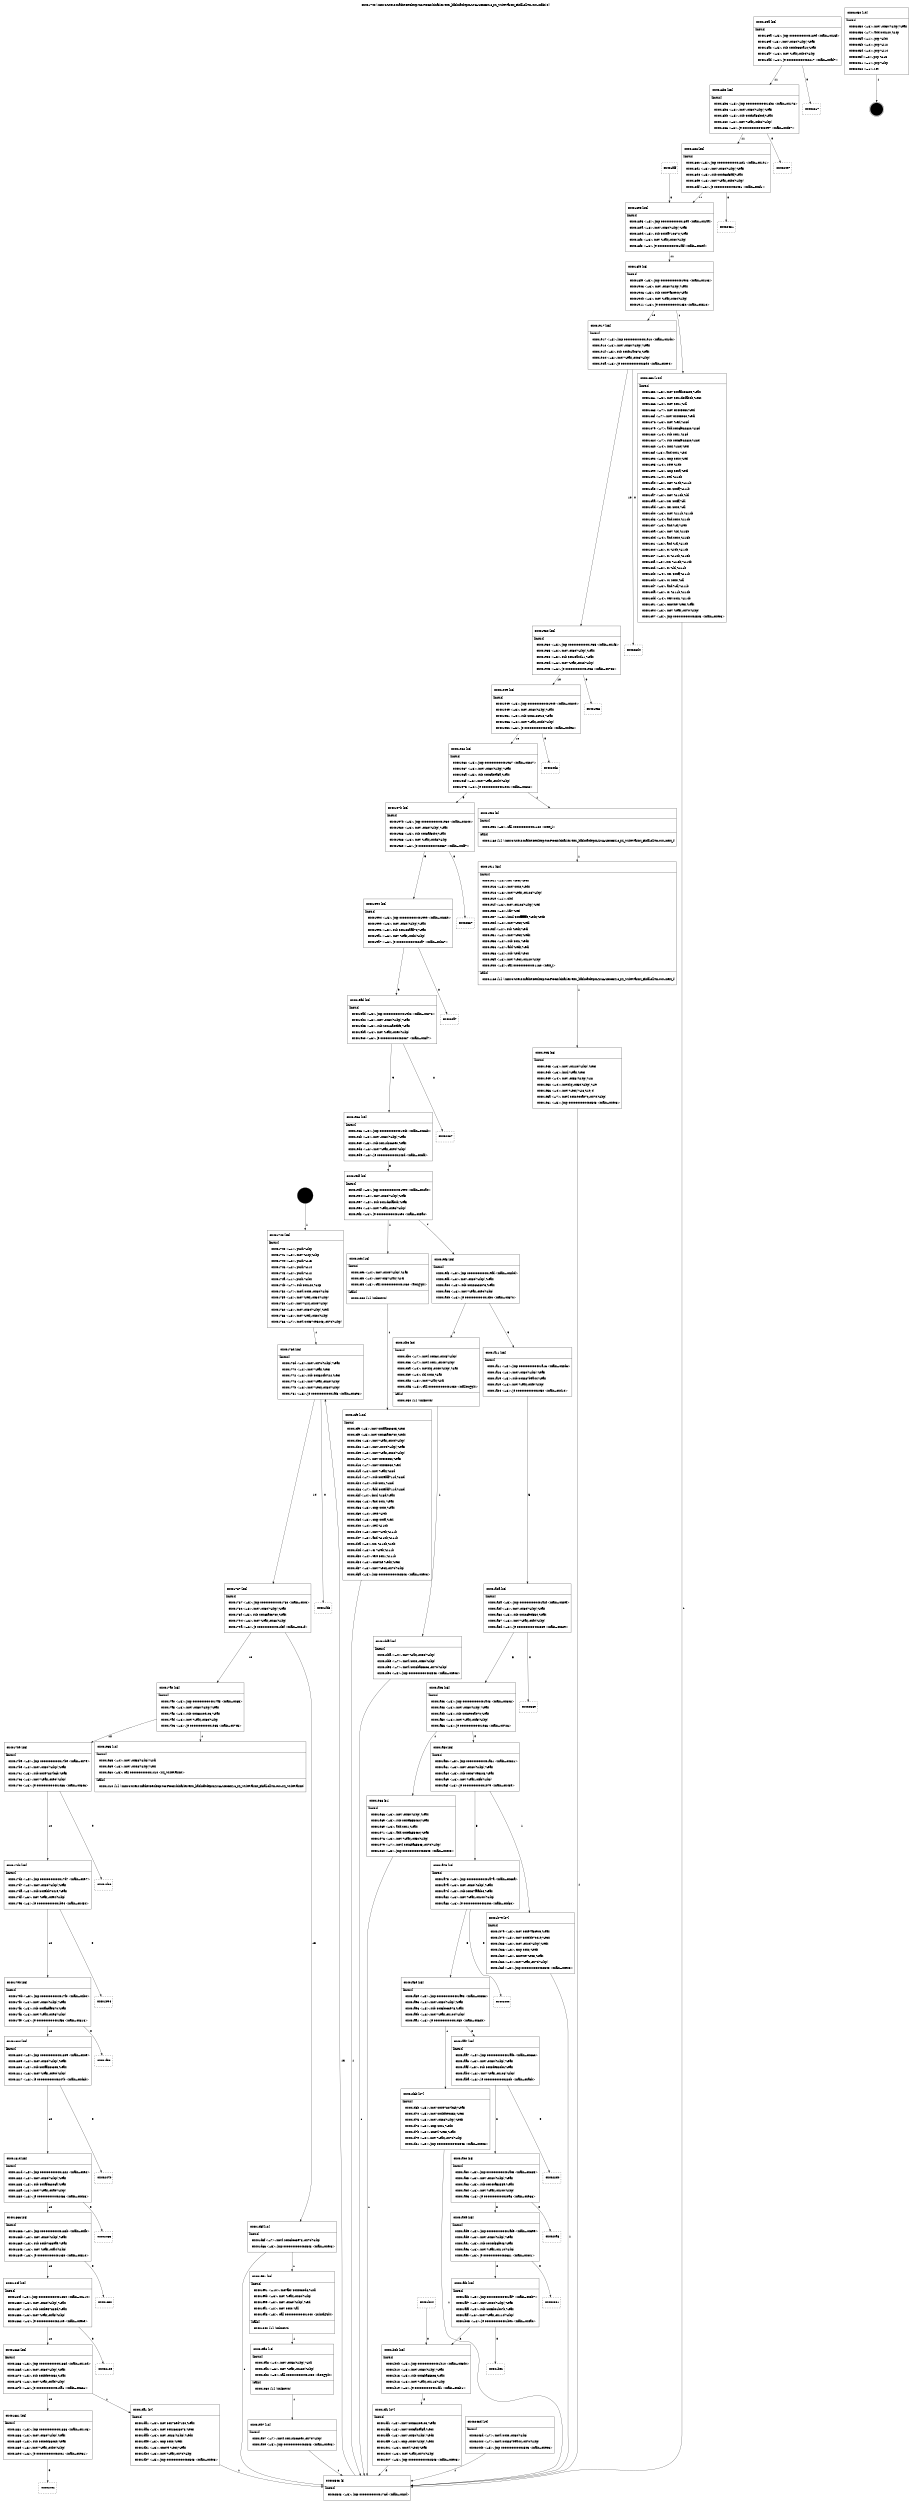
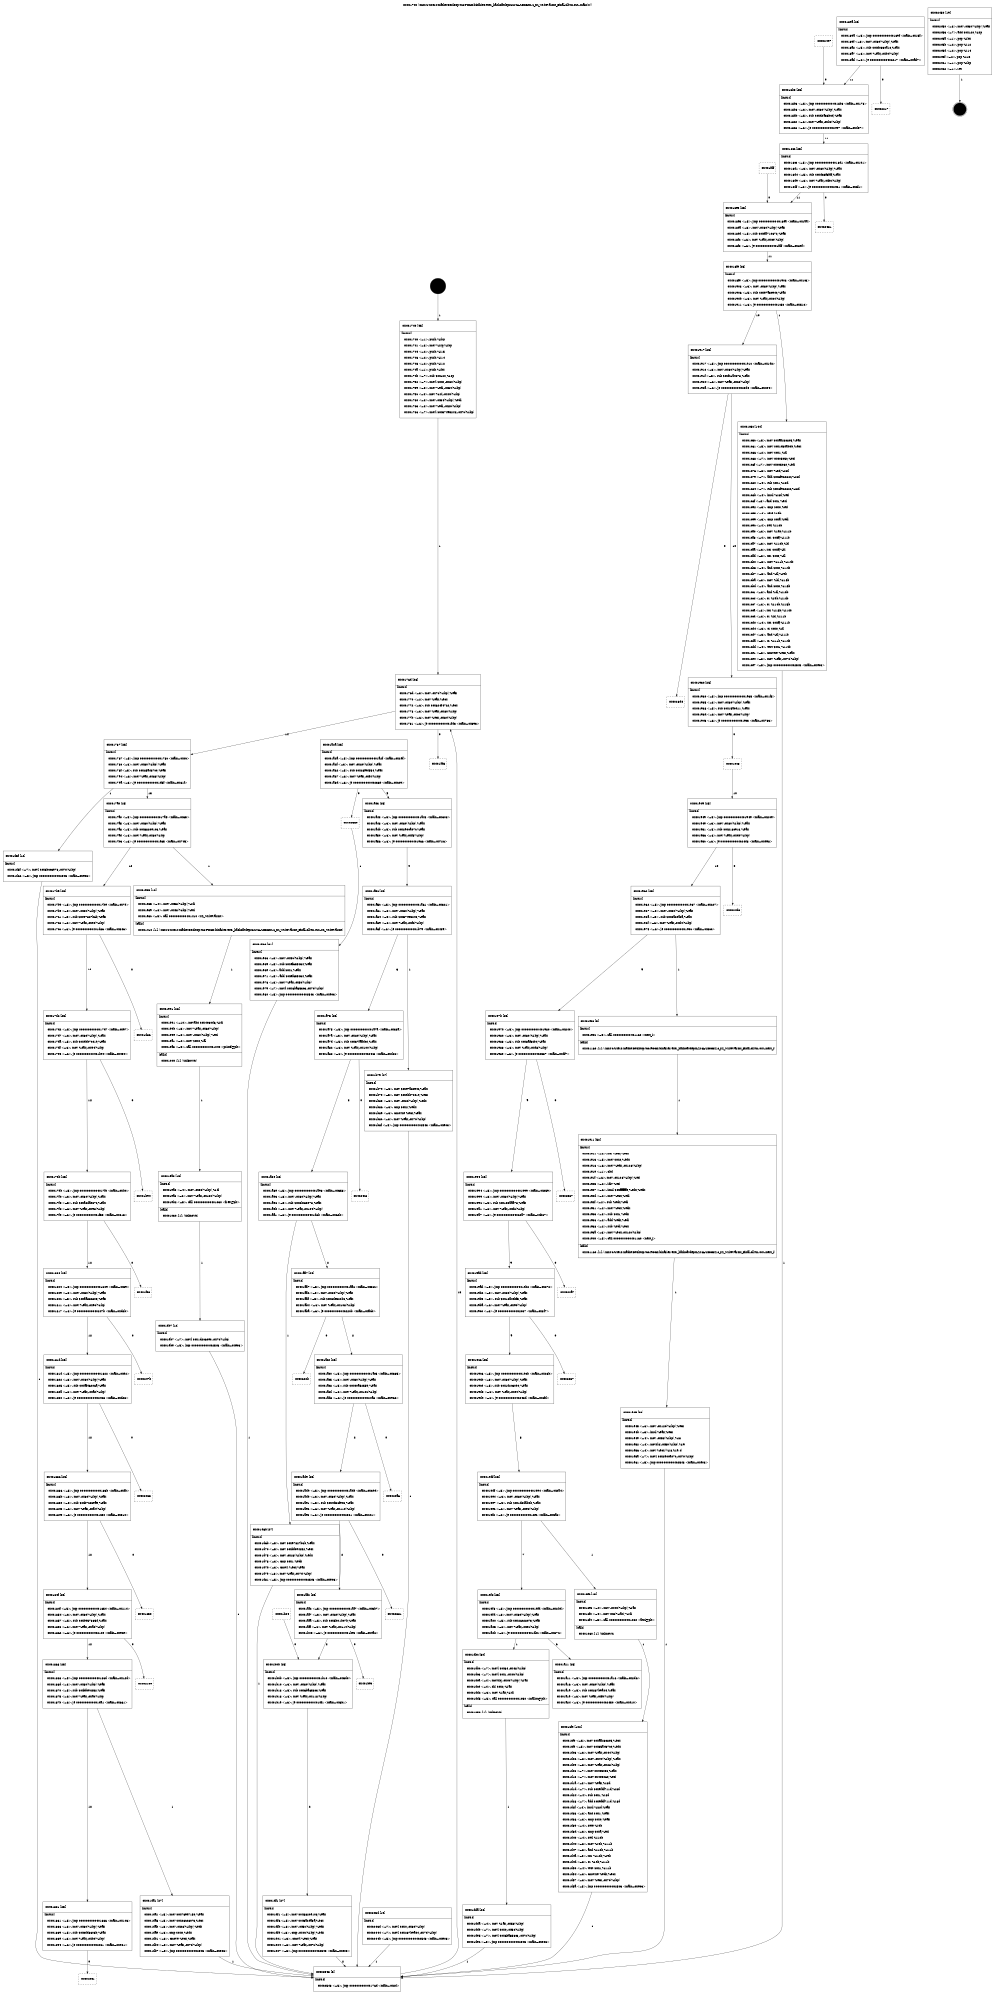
edge "0x4018b3 [25]" -> "0x402497": reversed
edge "0x401930 [25]" -> "0x401949 [25]": now "0x401ec3" -> "0x401949 [25]"
edge "0x401a11 [25]" -> "0x401a2a [25]": removed, label "5"
edge "0x401a43 [25]" -> "0x401e66 [31]": now "0x402369" -> "0x401e66 [31]"
edge "0x401787 [25]" -> "0x401d5f [12]": label " 13" -> " 1"
edge "0x401d5f [12]" -> "0x401e91 [23]": now "0x401e85 [12]" -> "0x401e91 [23]"
